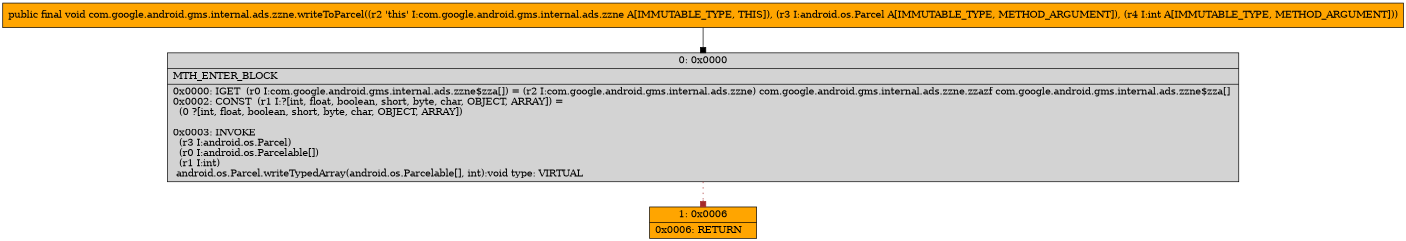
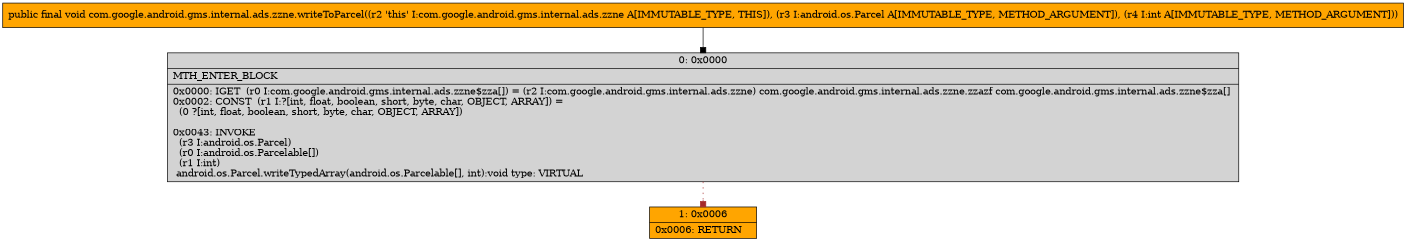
node "0: 0x0000": text "0x0003: INVOKE" -> "0x0043: INVOKE"
